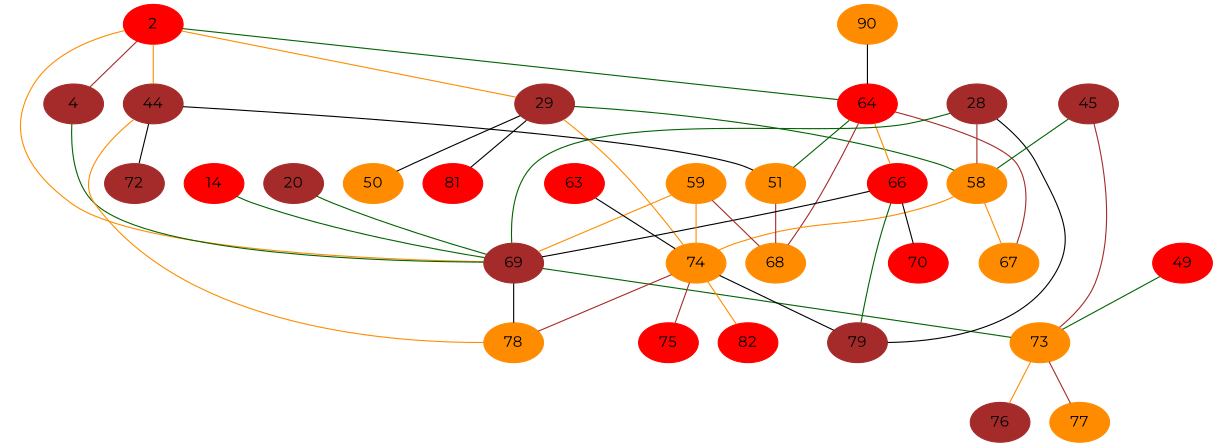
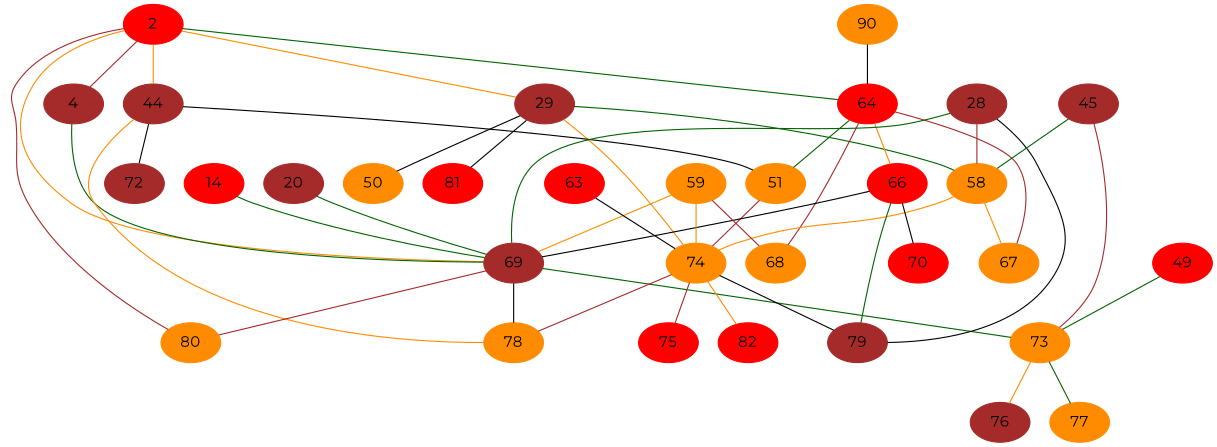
edge "51" -- "68": now "51" -- "74"
node "80": added
edge "73" -- "77": color brown -> darkgreen
